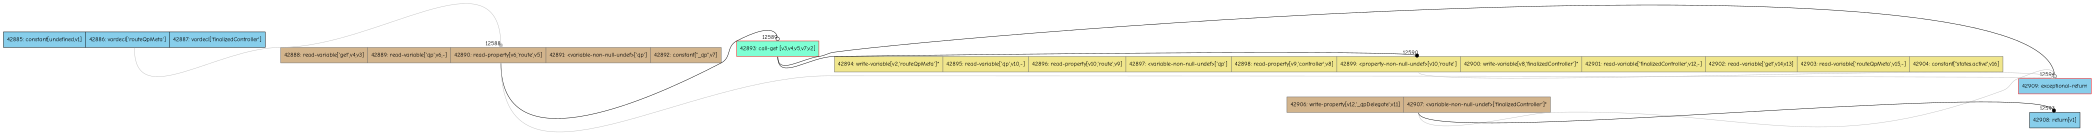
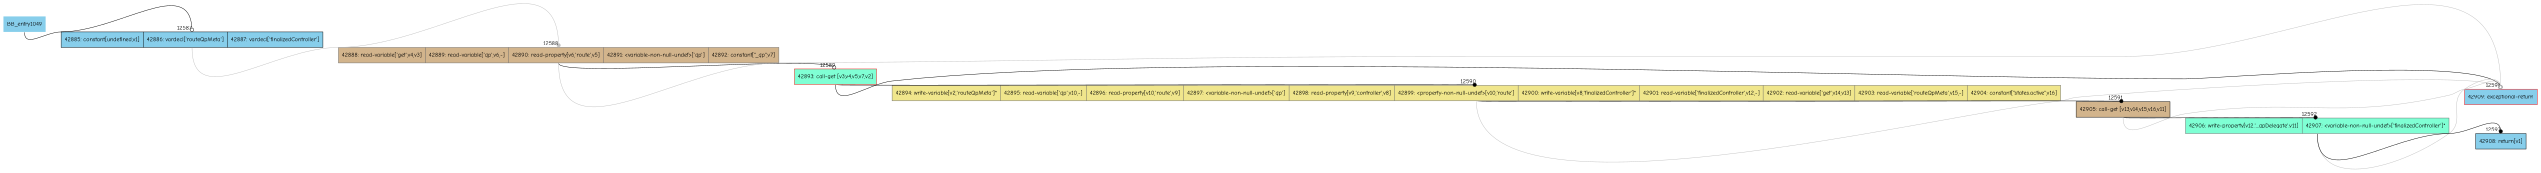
node "BB_entry1049": added
node "42906: write-property[v12,'_qpDelegate',v11]": fillcolor tan -> aquamarine
node "42905: call-get [v13,v14,v15,v16,v11]": added
